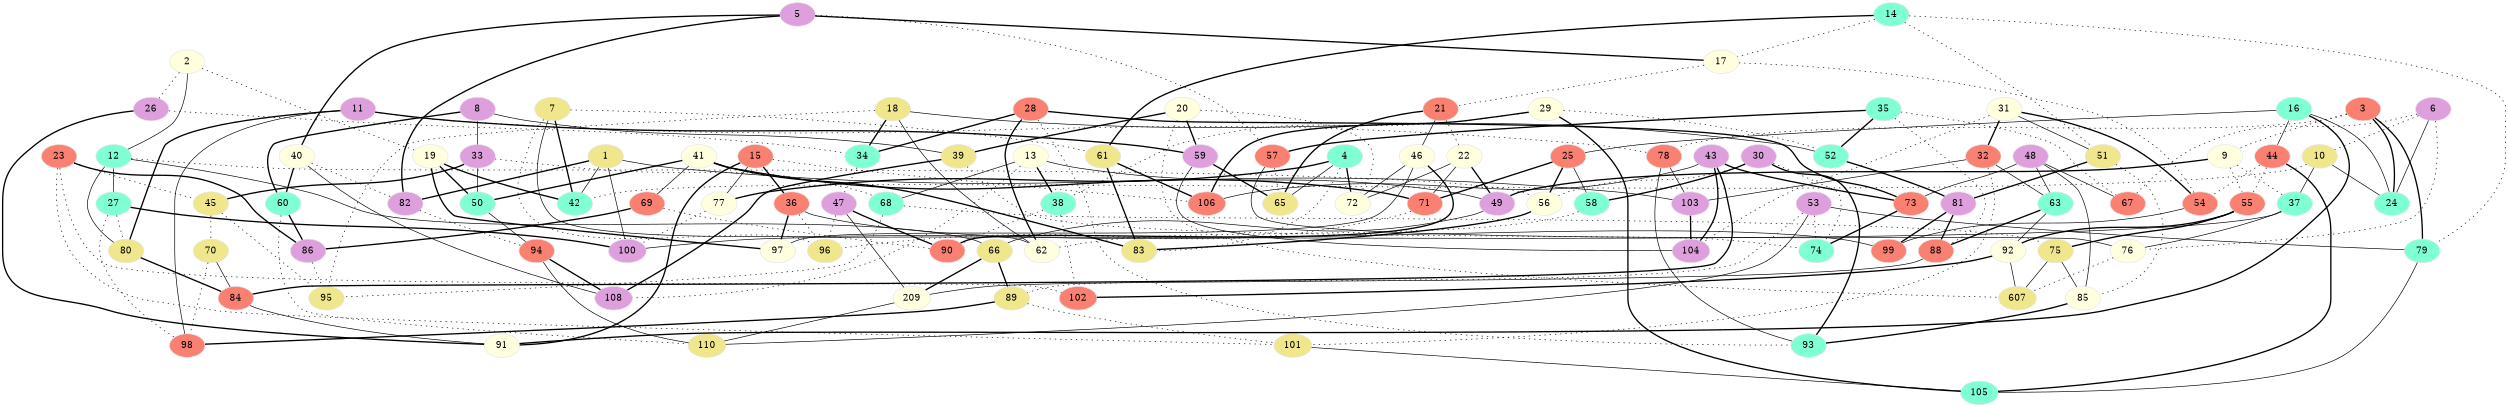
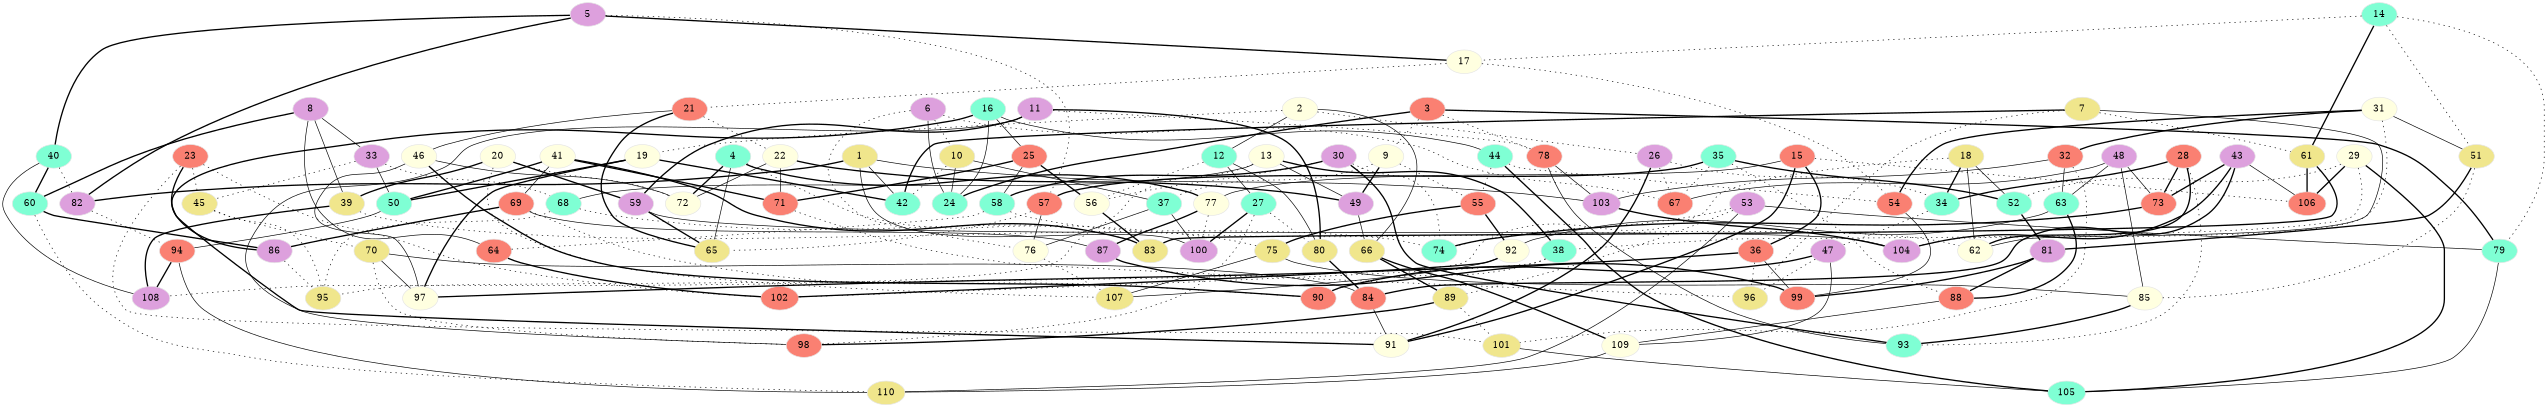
node "40": fillcolor lightyellow -> aquamarine
node "44": fillcolor salmon -> aquamarine
edge "26" -- "67": added
edge "33" -- "45": style bold -> dotted
edge "12" -- "66": now "2" -- "66"
node "64": added
node "87": added
edge "70" -- "97": added
node "209": label "209" -> "109"
node "607": label "607" -> "107"
